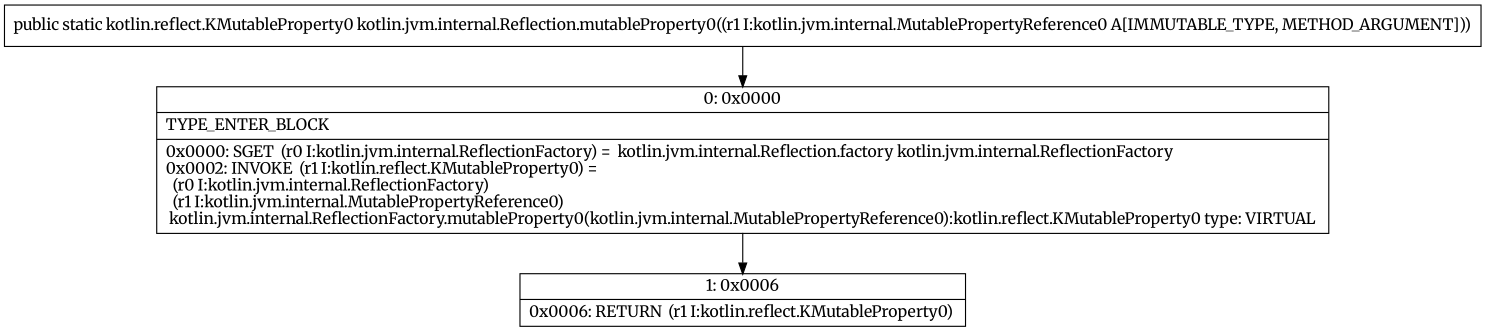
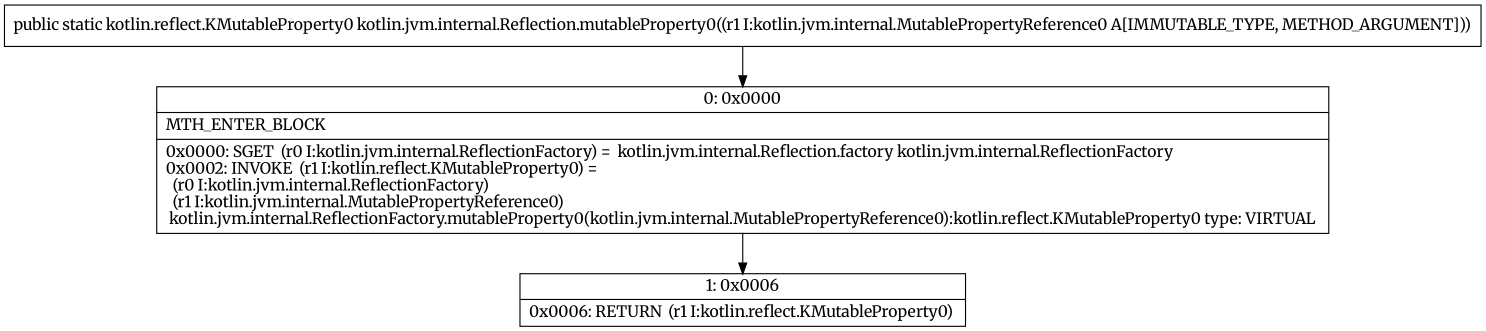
node "0: 0x0000": text "TYPE_ENTER_BLOCK" -> "MTH_ENTER_BLOCK"
